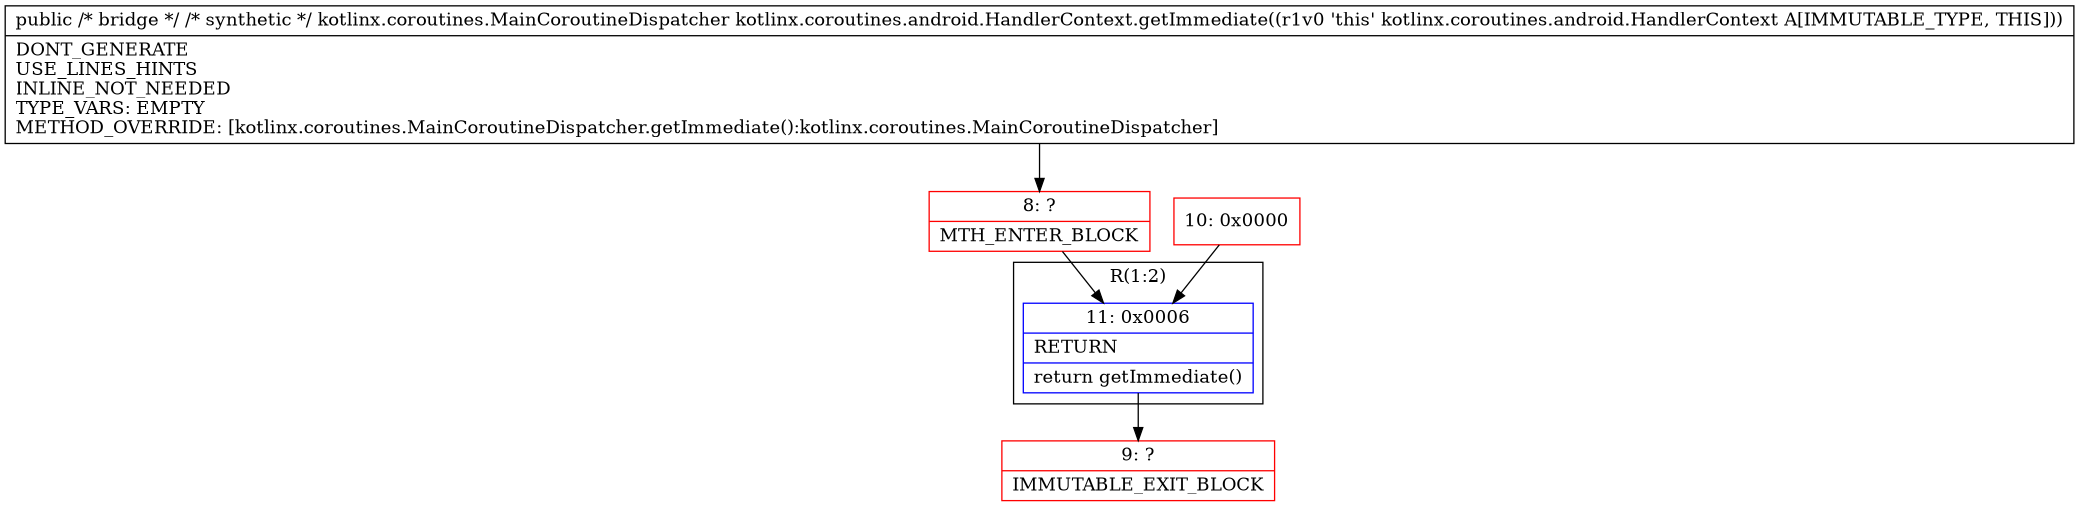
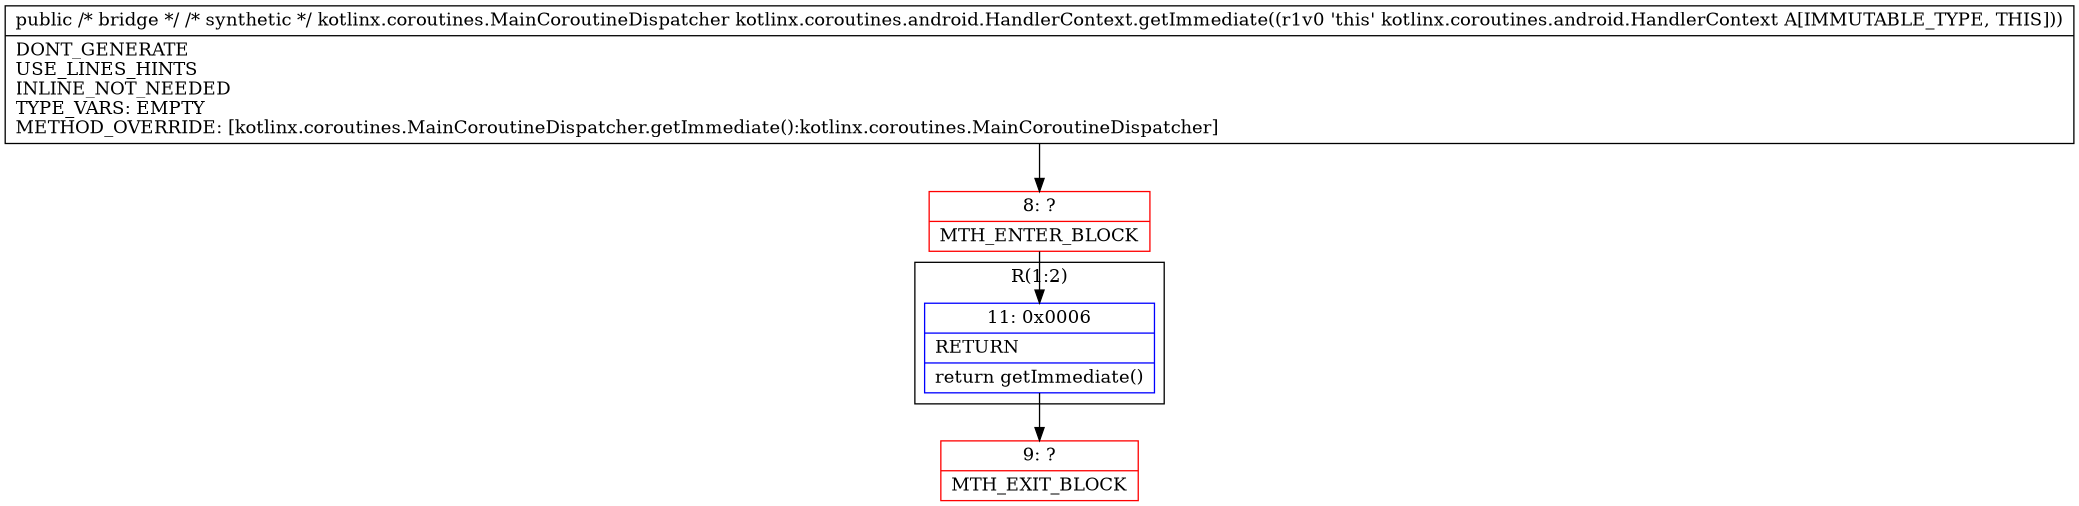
node "10: 0x0000": removed
node "9: ?": text "IMMUTABLE_EXIT_BLOCK" -> "MTH_EXIT_BLOCK"
